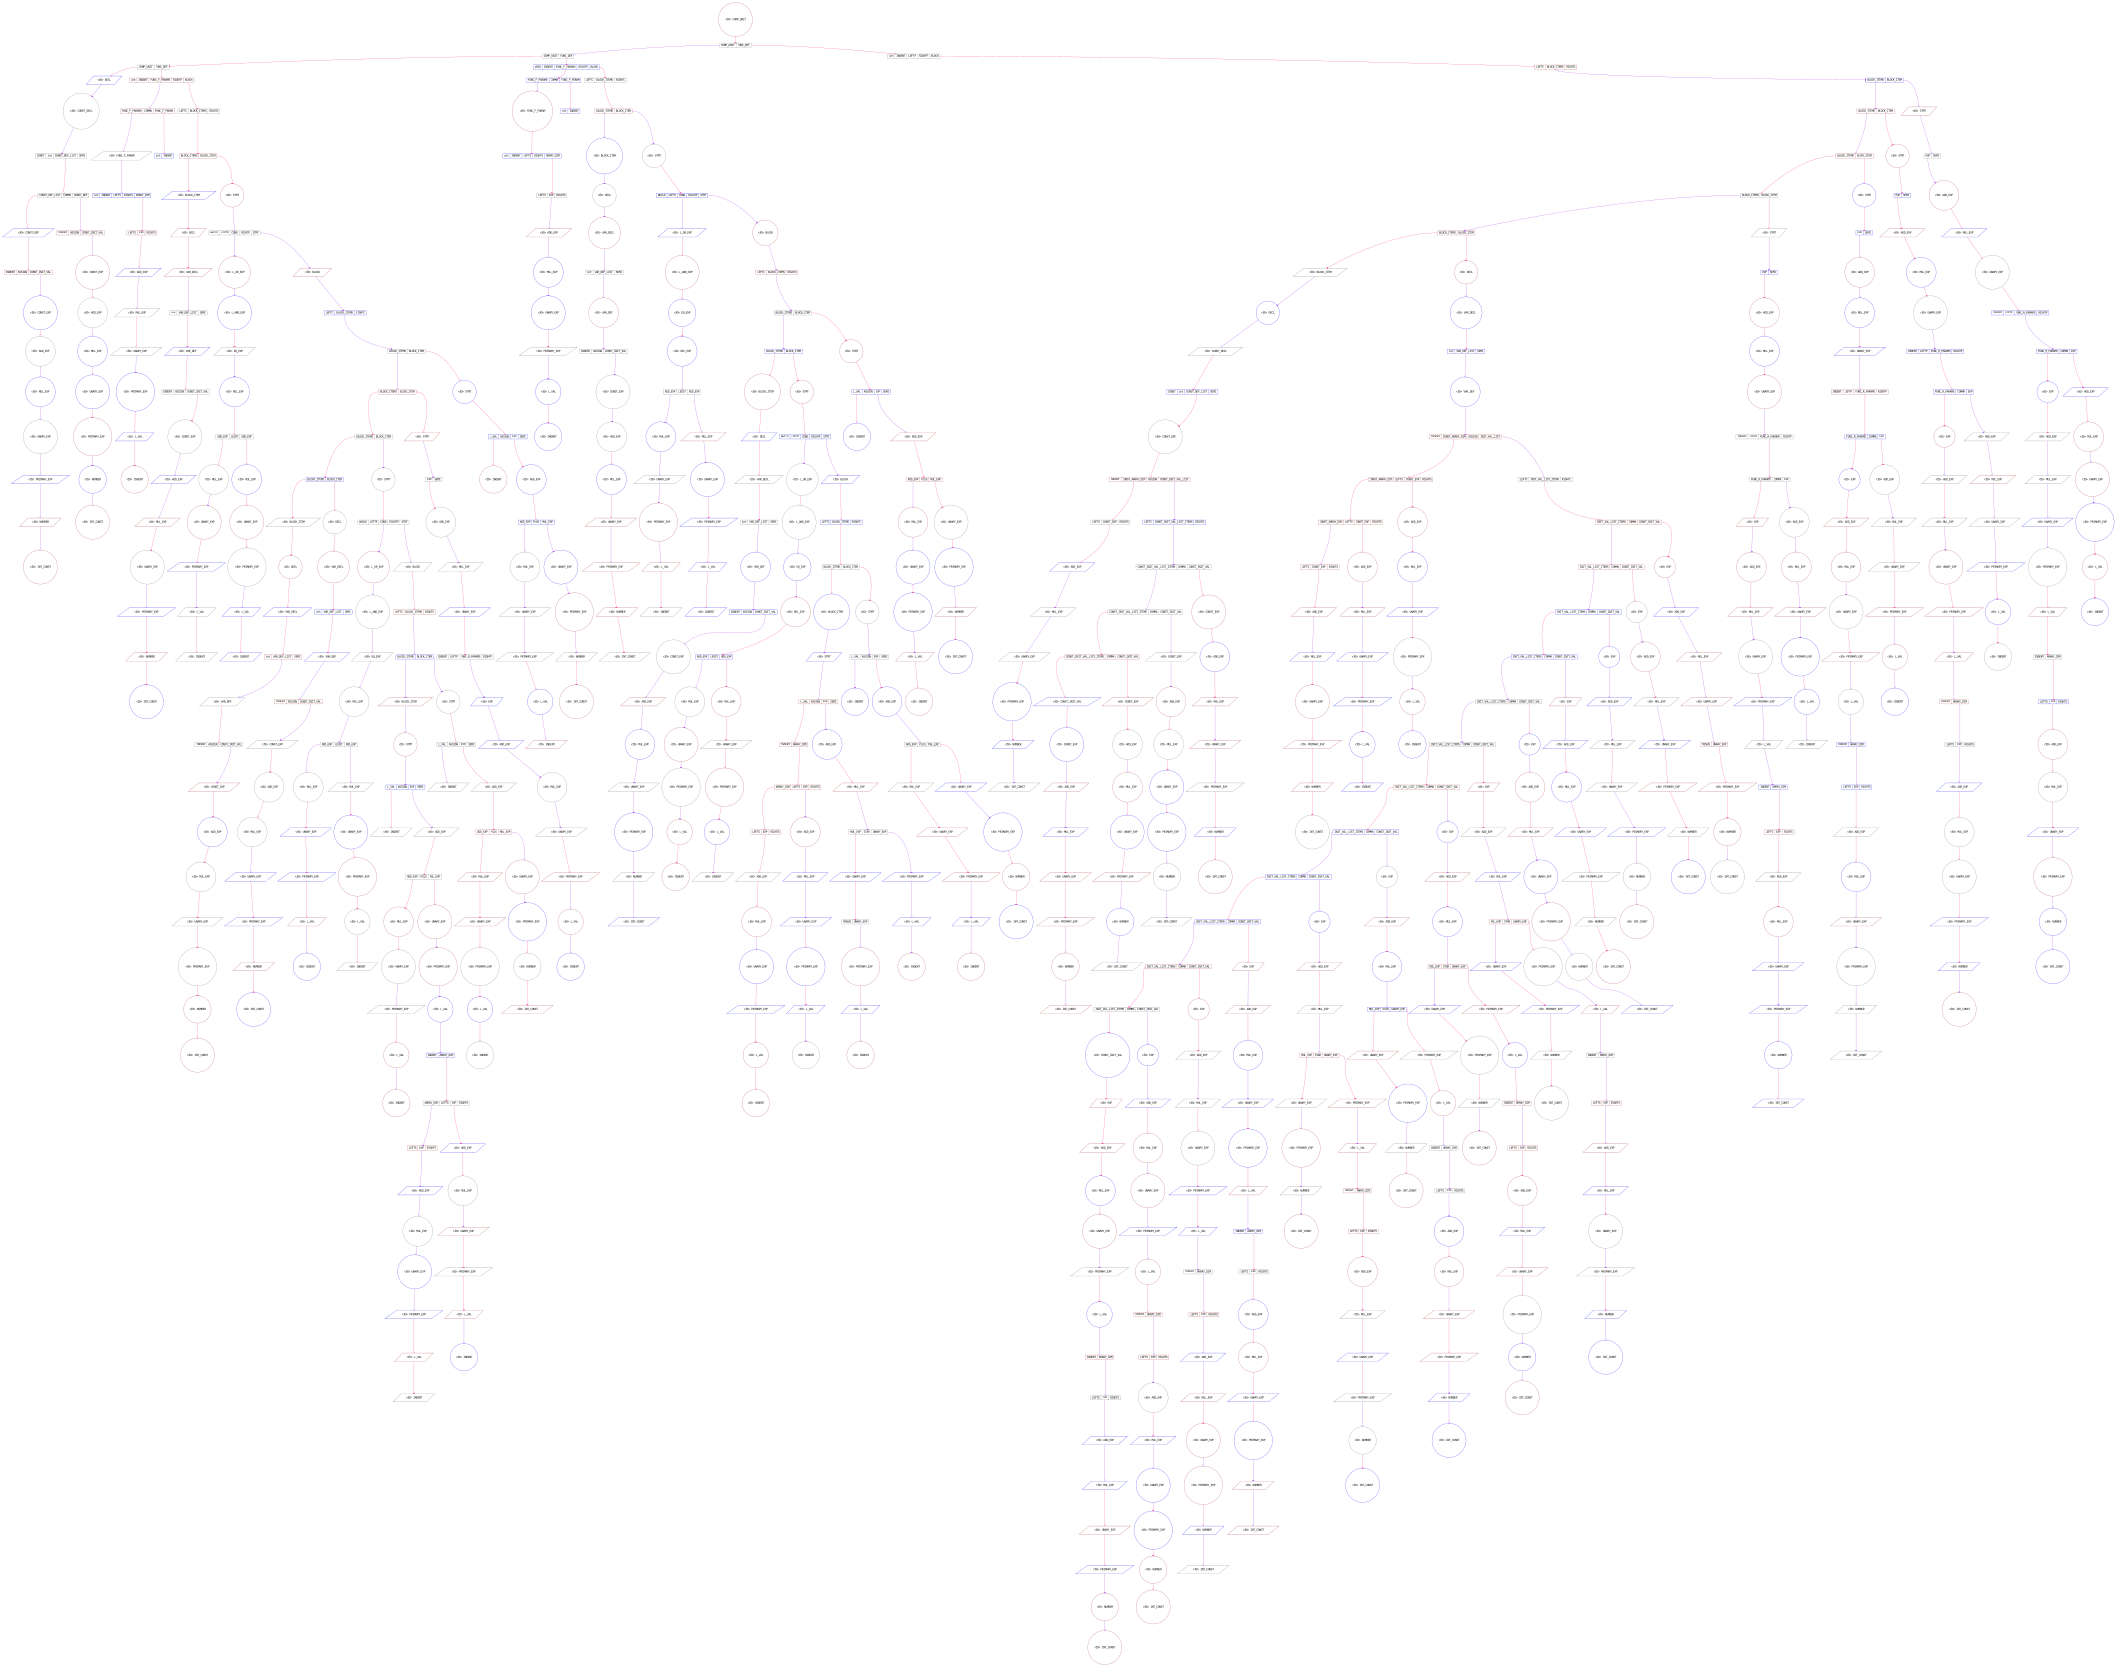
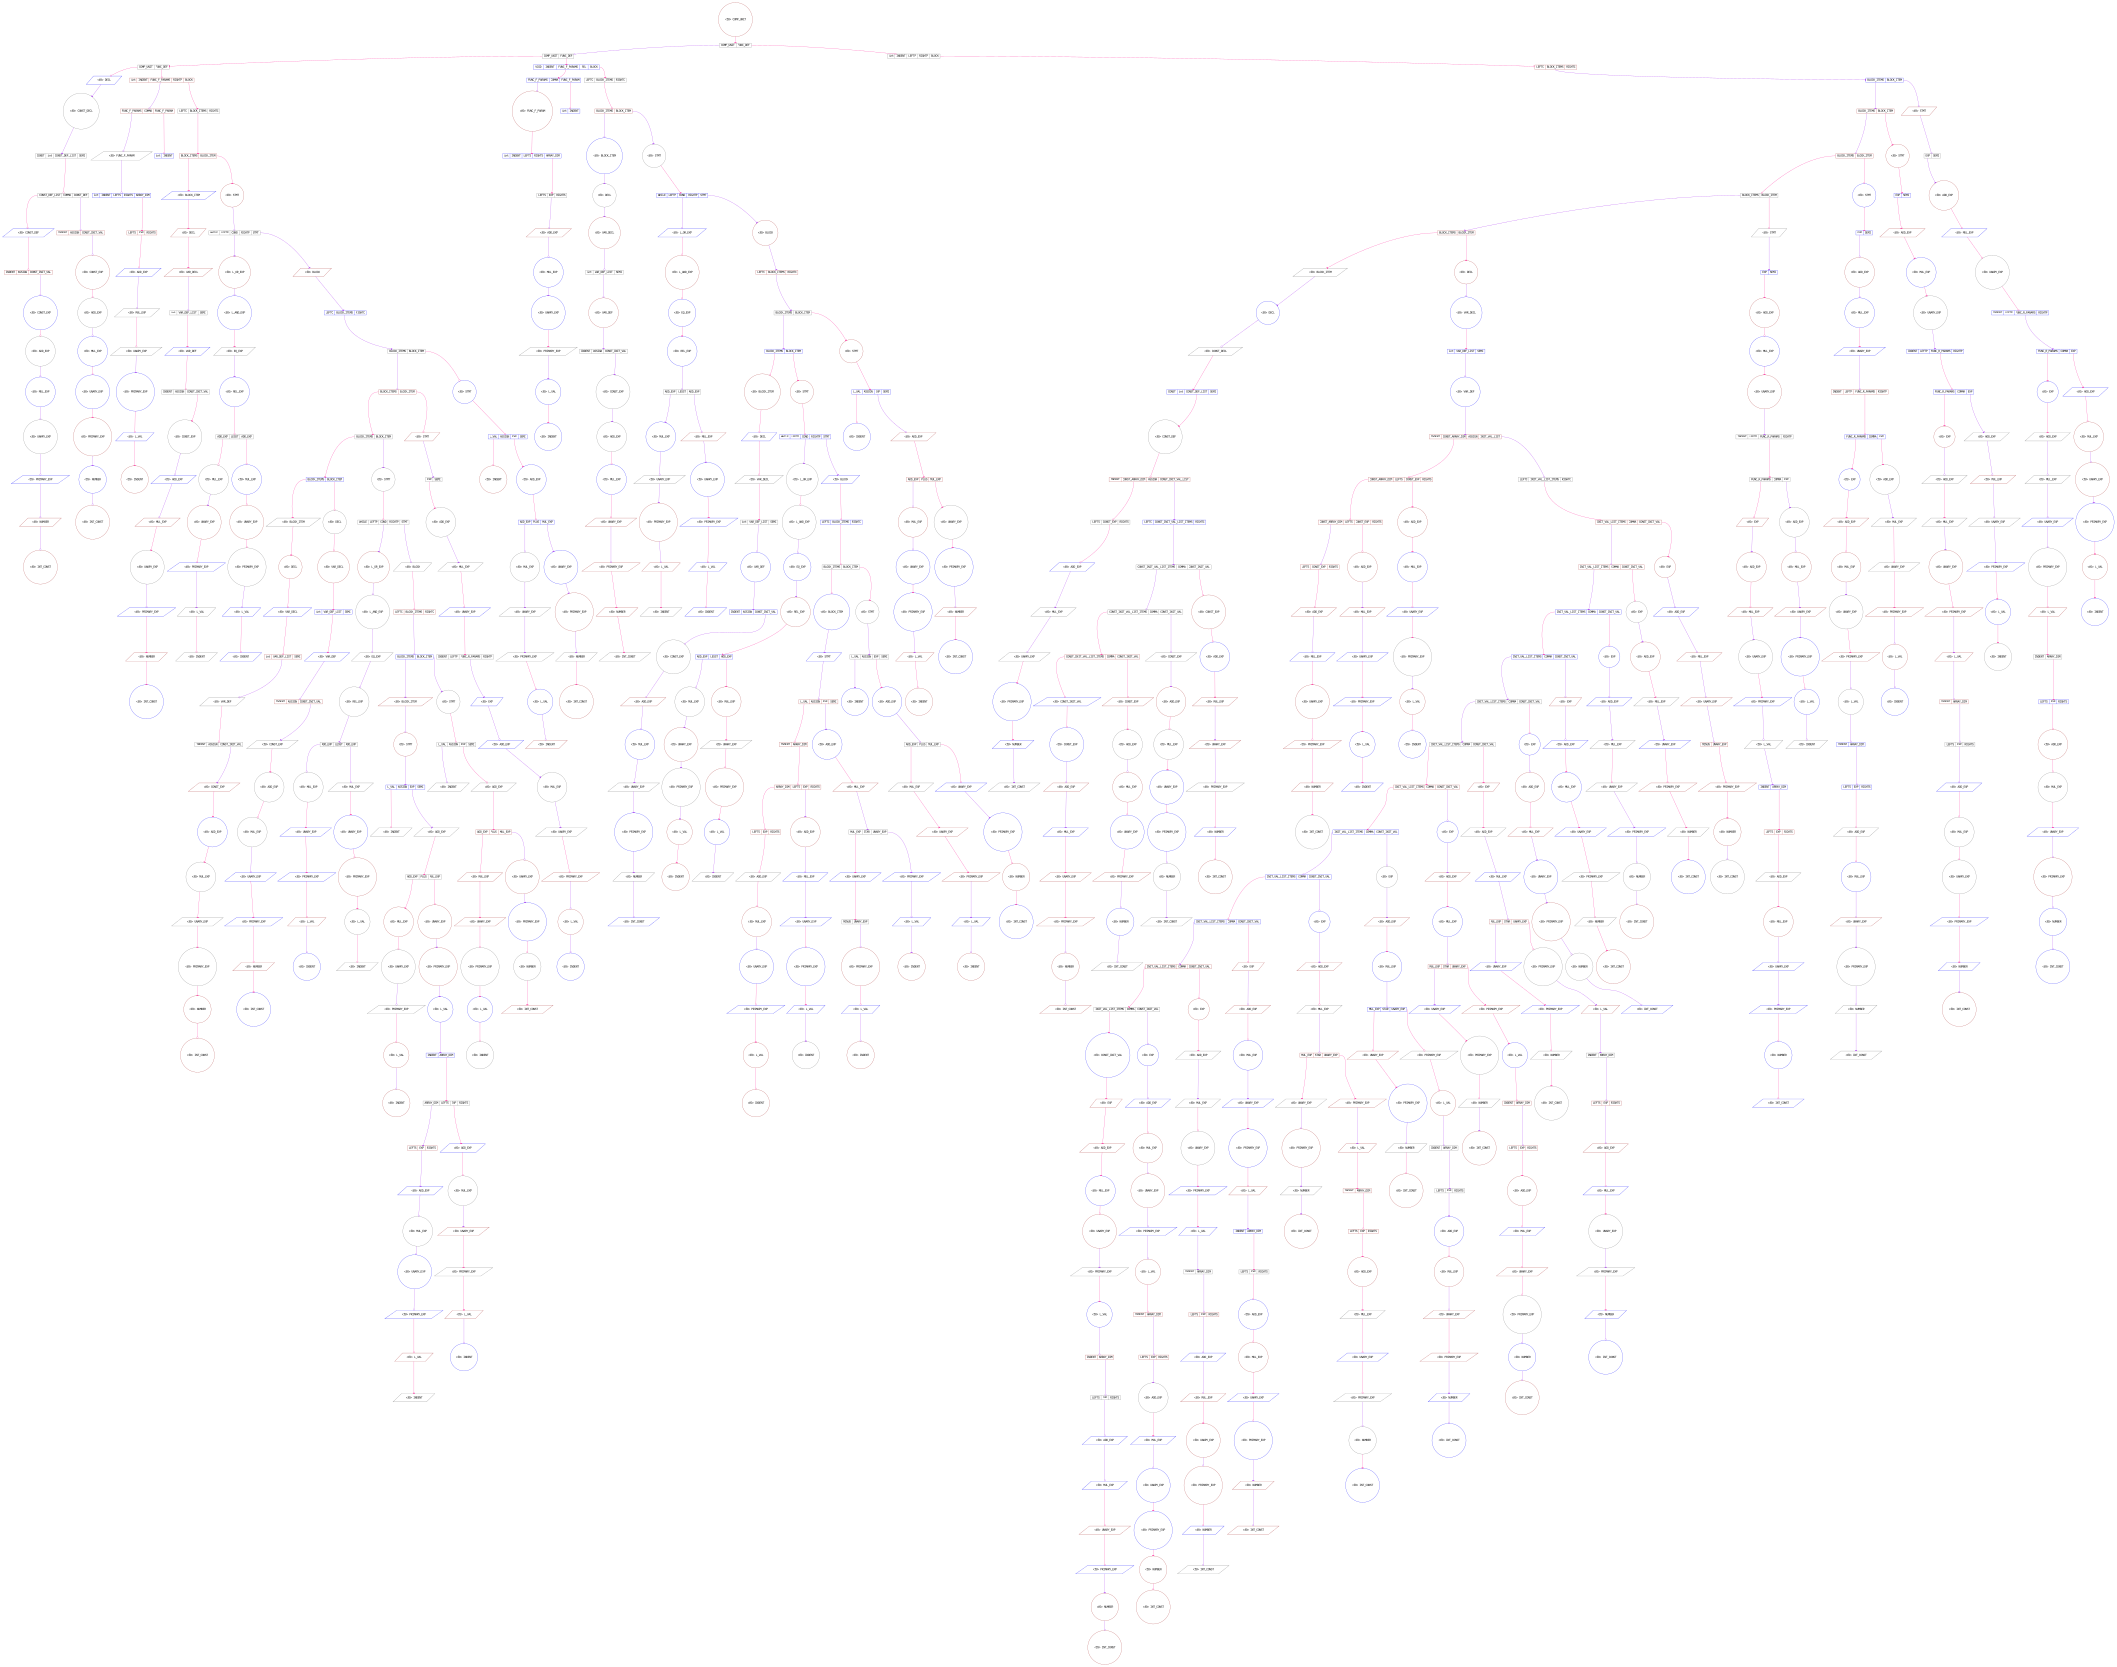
node "VOID": text "RIGHTP" -> "REL"
